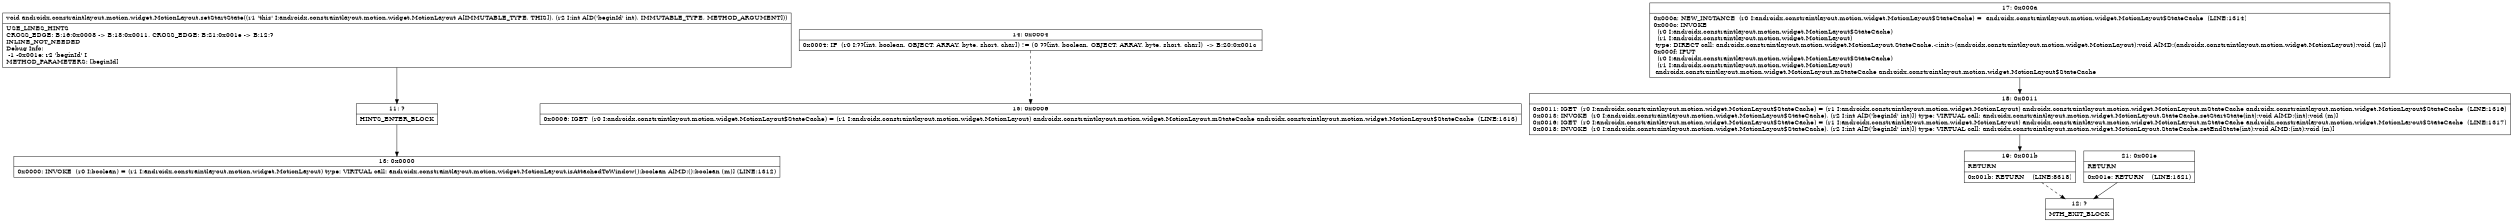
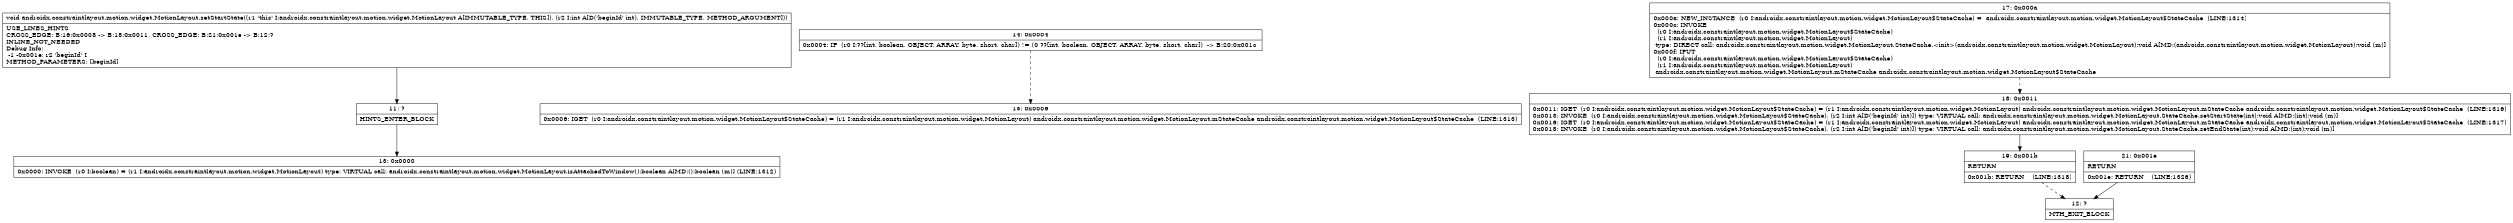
edge "17: 0x000a" -> "18: 0x0011": style solid -> dashed
node "19: 0x001b": text "0x001b: RETURN    (LINE:8318)" -> "0x001b: RETURN    (LINE:1318)"
node "21: 0x001e": text "0x001e: RETURN    (LINE:1321)" -> "0x001e: RETURN    (LINE:1326)"
